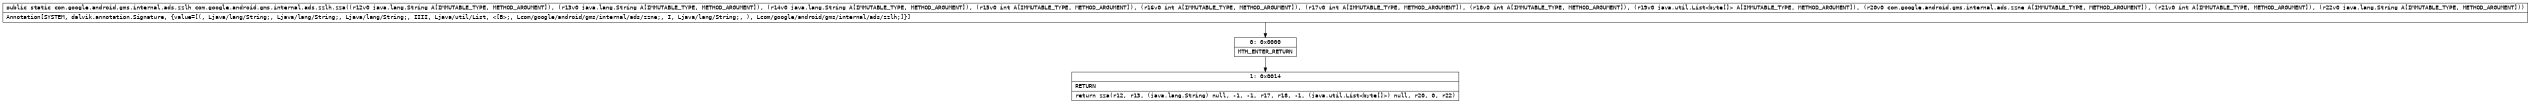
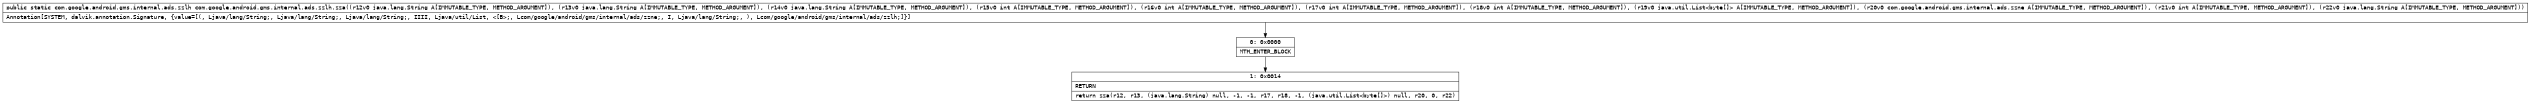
node "0: 0x0000": text "MTH_ENTER_RETURN" -> "MTH_ENTER_BLOCK"
